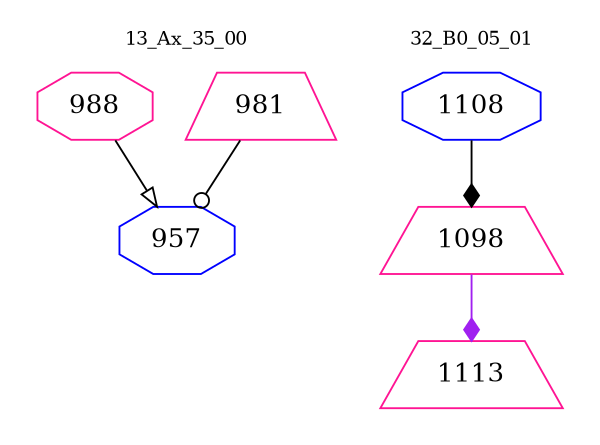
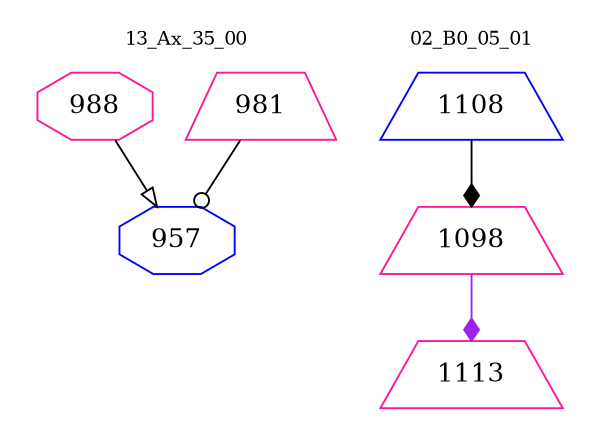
cluster "32_B0_05_01": label "32_B0_05_01" -> "02_B0_05_01"
node "1108": shape octagon -> trapezium
